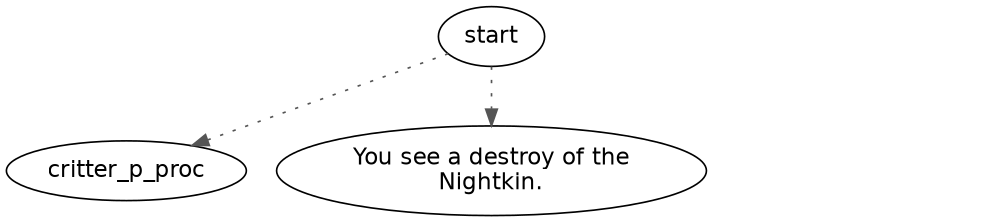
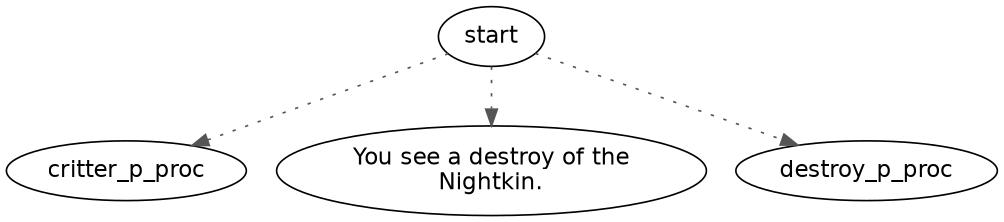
node "destroy_p_proc": added
